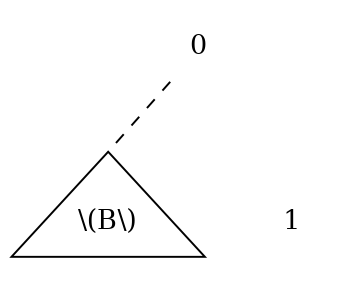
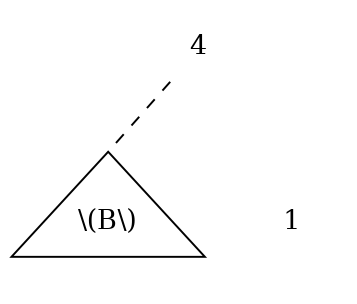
node "0": label "0" -> "4"
